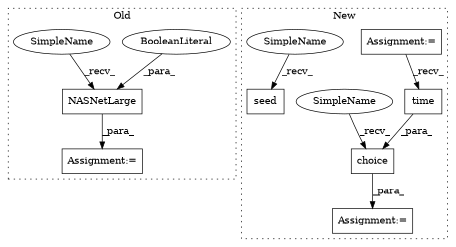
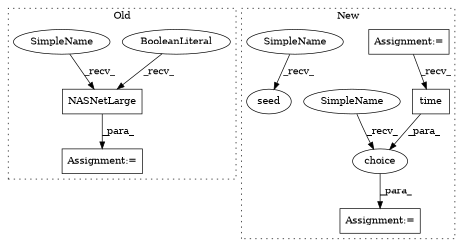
edge "BooleanLiteral" -> "NASNetLarge": label "_para_" -> "_recv_"
node "seed": shape box -> ellipse
node "choice": shape box -> ellipse
